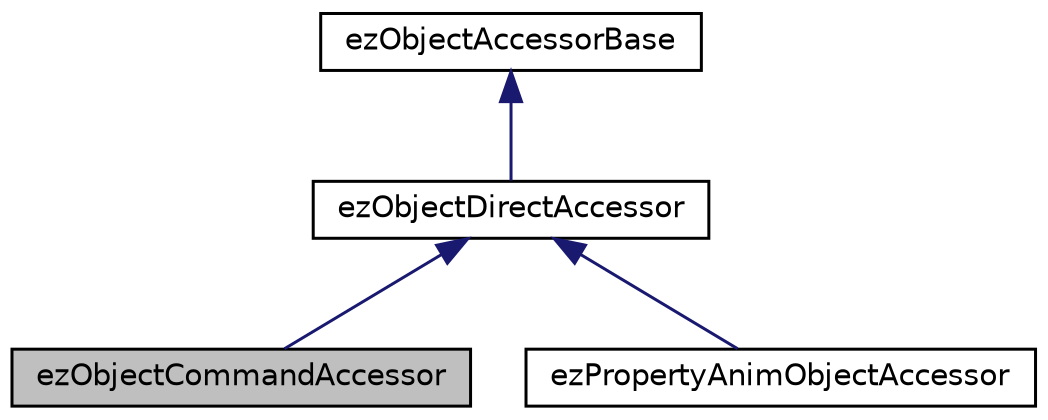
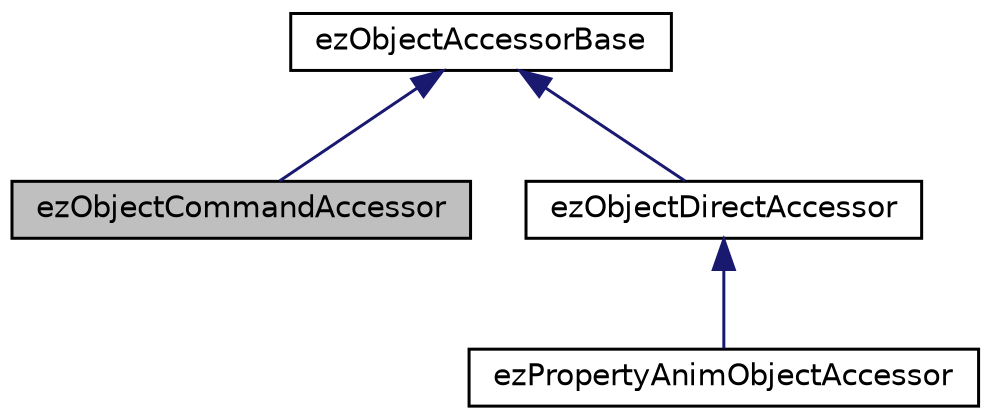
edge "ezObjectCommandAccessor" -> "ezObjectDirectAccessor": now "ezObjectCommandAccessor" -> "ezObjectAccessorBase"
